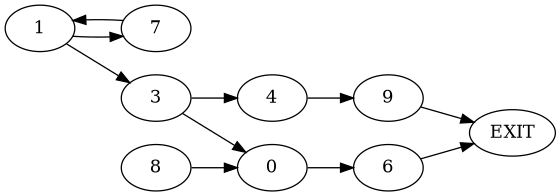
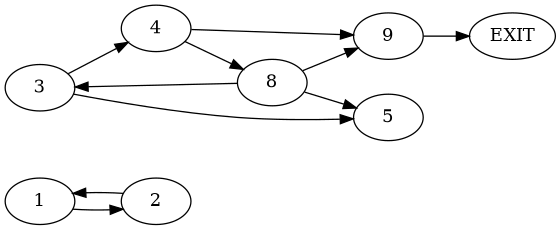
node "7": label "7" -> "2"
edge "4" -> "8": added
edge "1" -> "3": now "8" -> "3"
edge "8" -> "9": added
node "0": label "0" -> "5"
node "6": removed
